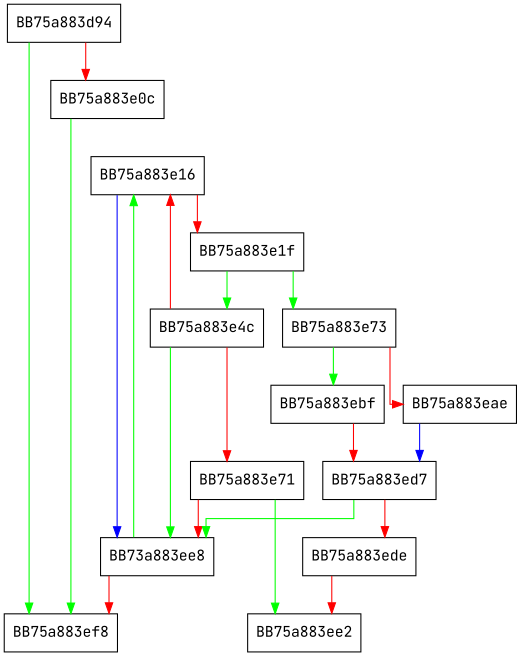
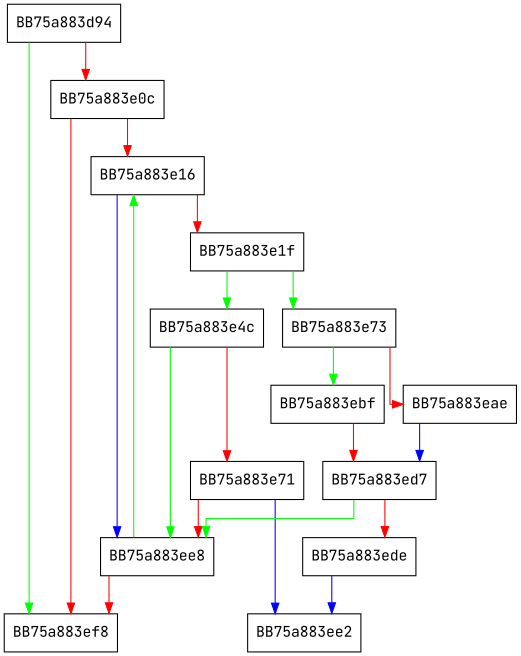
edge "BB75a883e4c" -> "BB75a883e16": now "BB75a883e0c" -> "BB75a883e16"
edge "BB75a883e0c" -> "BB75a883ef8": color green -> red
edge "BB75a883e71" -> "BB75a883ee2": color green -> blue
node "BB73a883ee8": label "BB73a883ee8" -> "BB75a883ee8"
edge "BB75a883ede" -> "BB75a883ee2": color red -> blue
